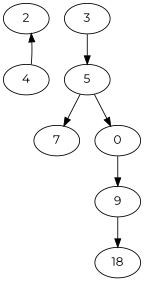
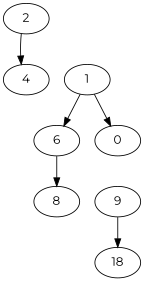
node "3": removed
edge "4" -> "2": reversed
node "5": label "5" -> "1"
node "7": label "7" -> "6"
edge "0" -> "9": removed
node "8": added
